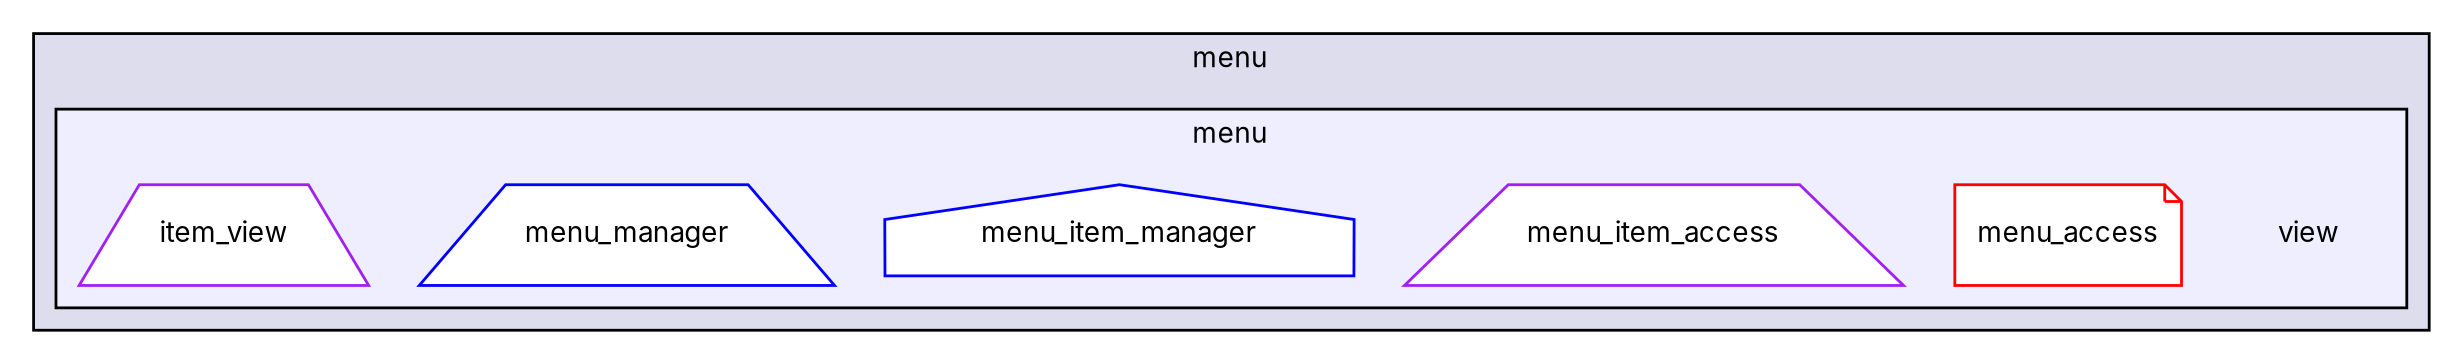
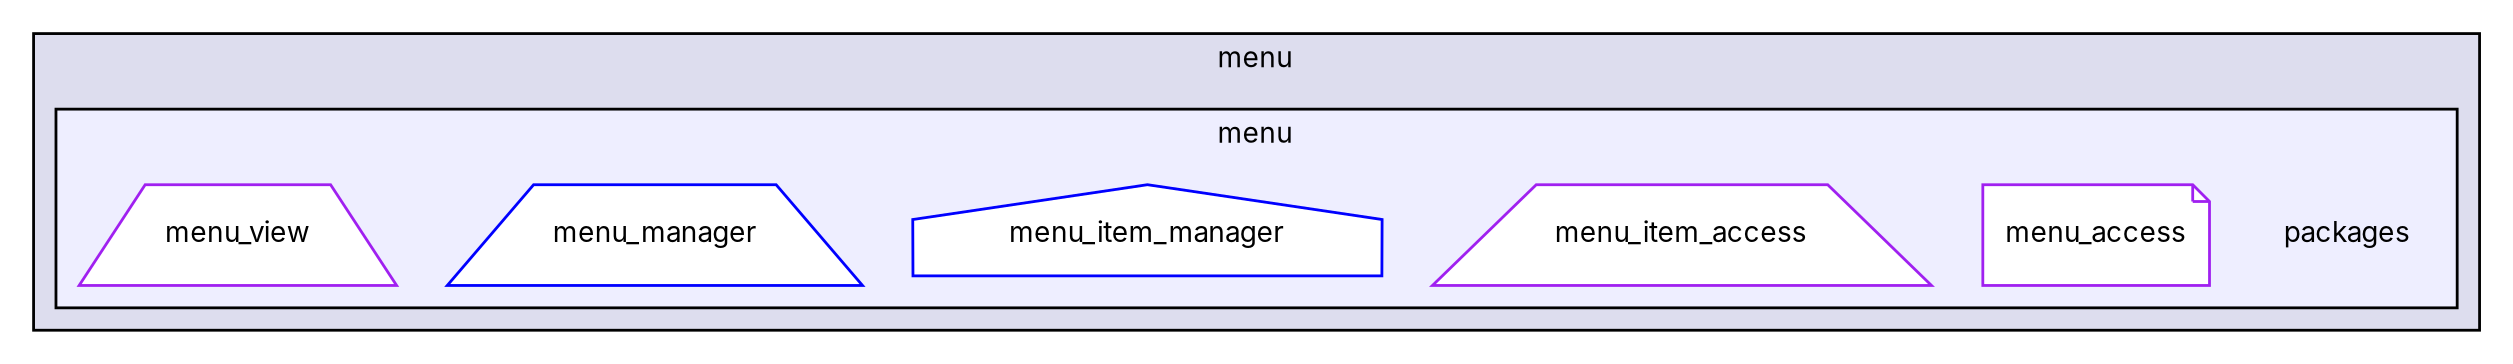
node "item_view": label "item_view" -> "menu_view"
node "menu_access": color red -> purple
node "view": label "view" -> "packages"
